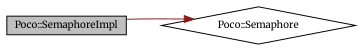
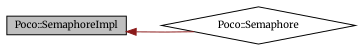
edge "Poco::SemaphoreImpl" -> "Poco::Semaphore": reversed
